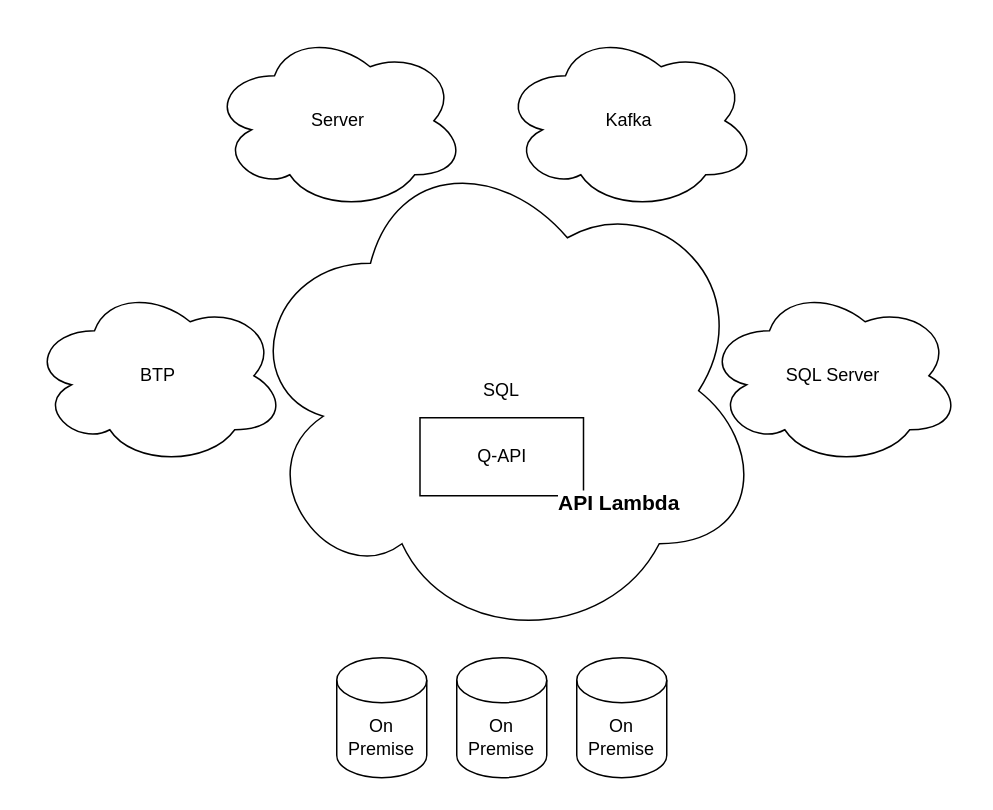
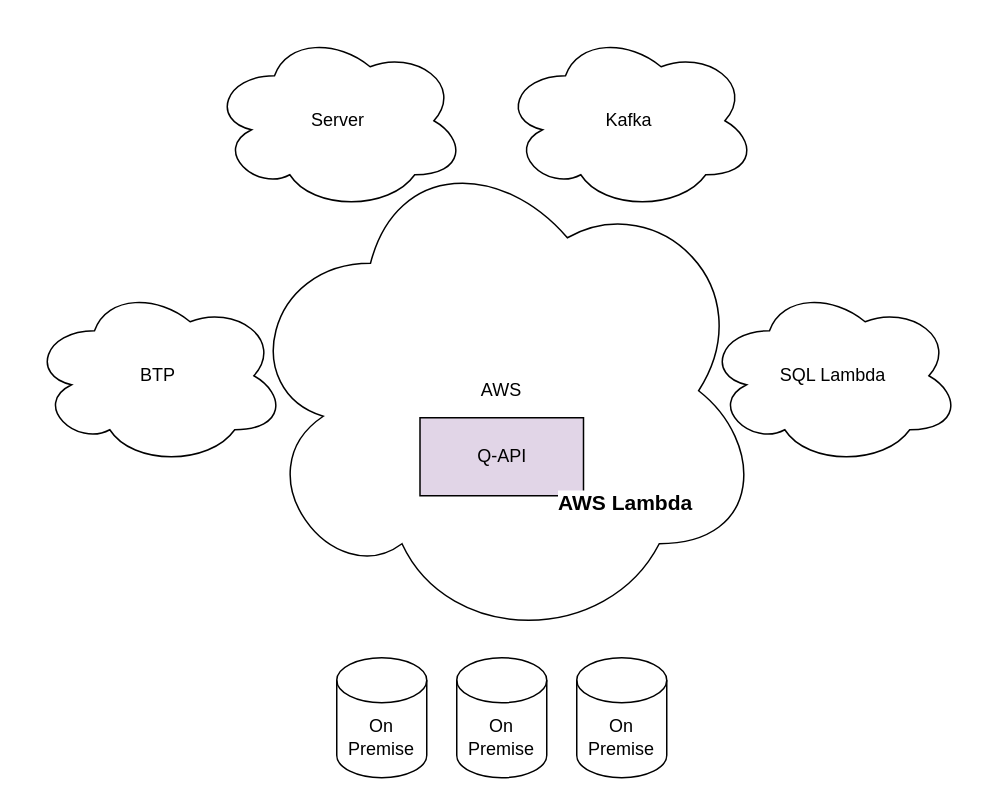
node "SQL Server": label "SQL Server" -> "SQL Lambda"
node "SQL": label "SQL" -> "AWS"
node "Q-API": fillcolor #ffffff -> #e1d5e7
node "API Lambda": label "API Lambda" -> "AWS Lambda"
